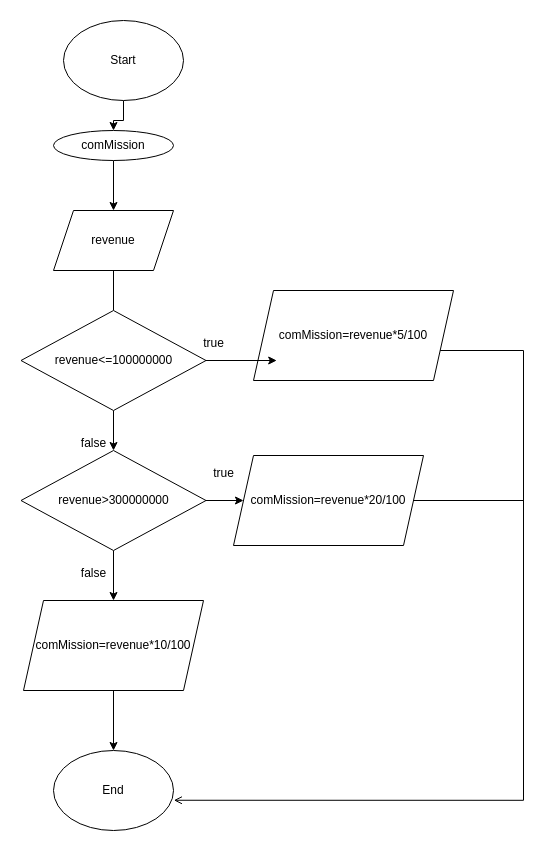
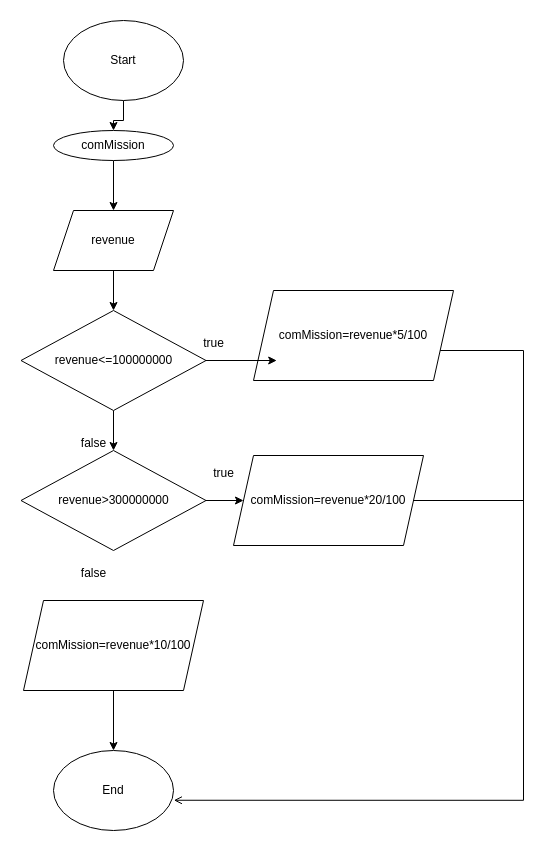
edge "revenue" -- "revenue<=100000000": arrowhead none -> classic
edge "revenue>300000000" -> "comMission=revenue*10/100": removed
